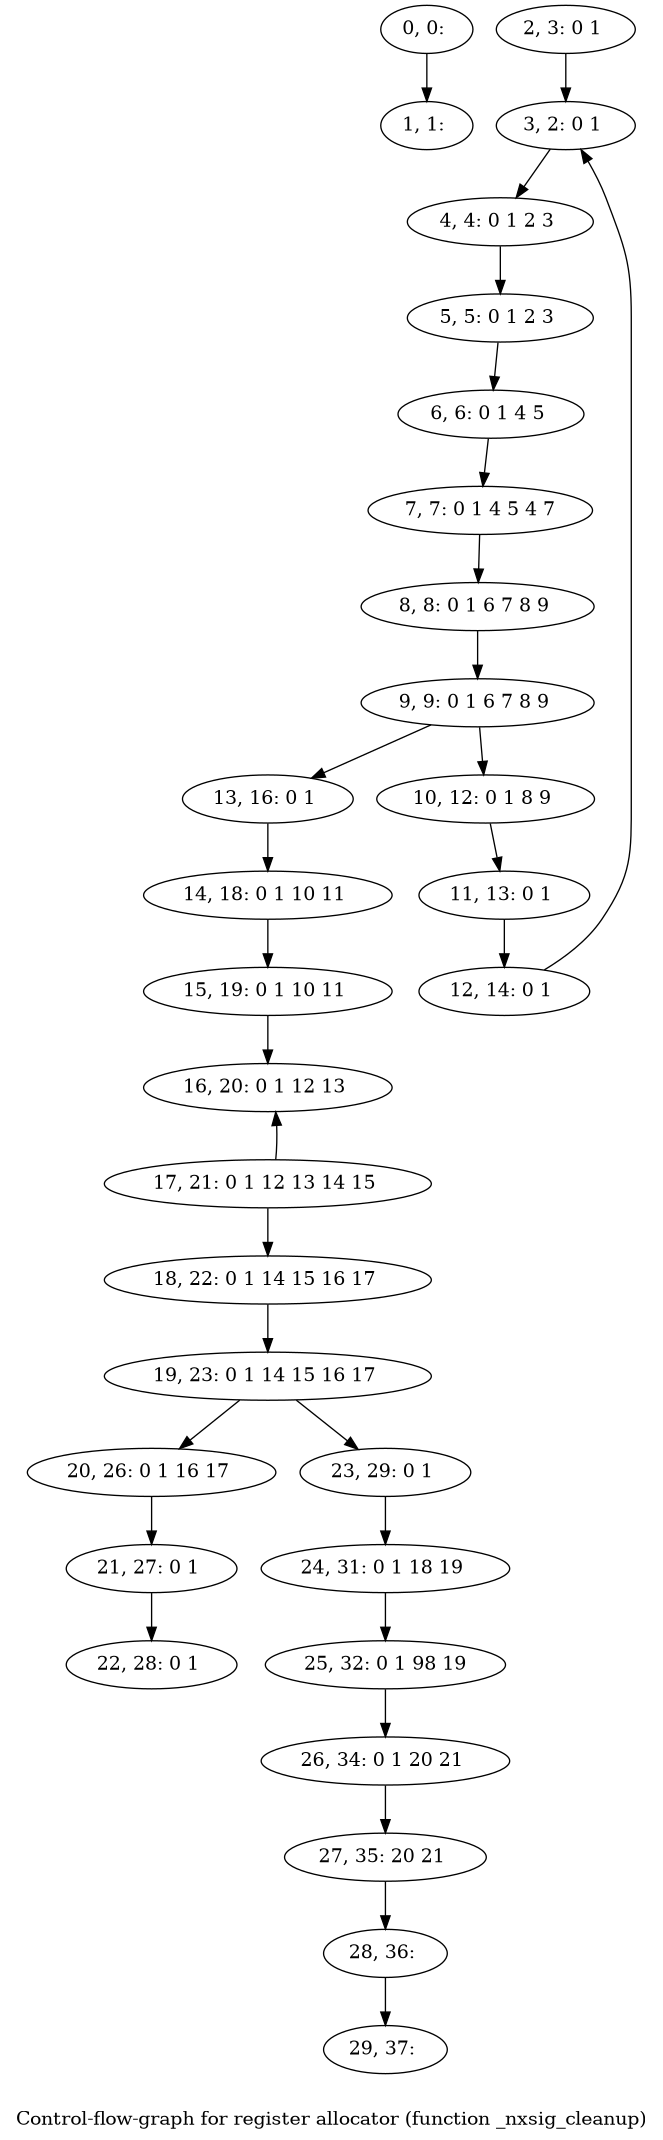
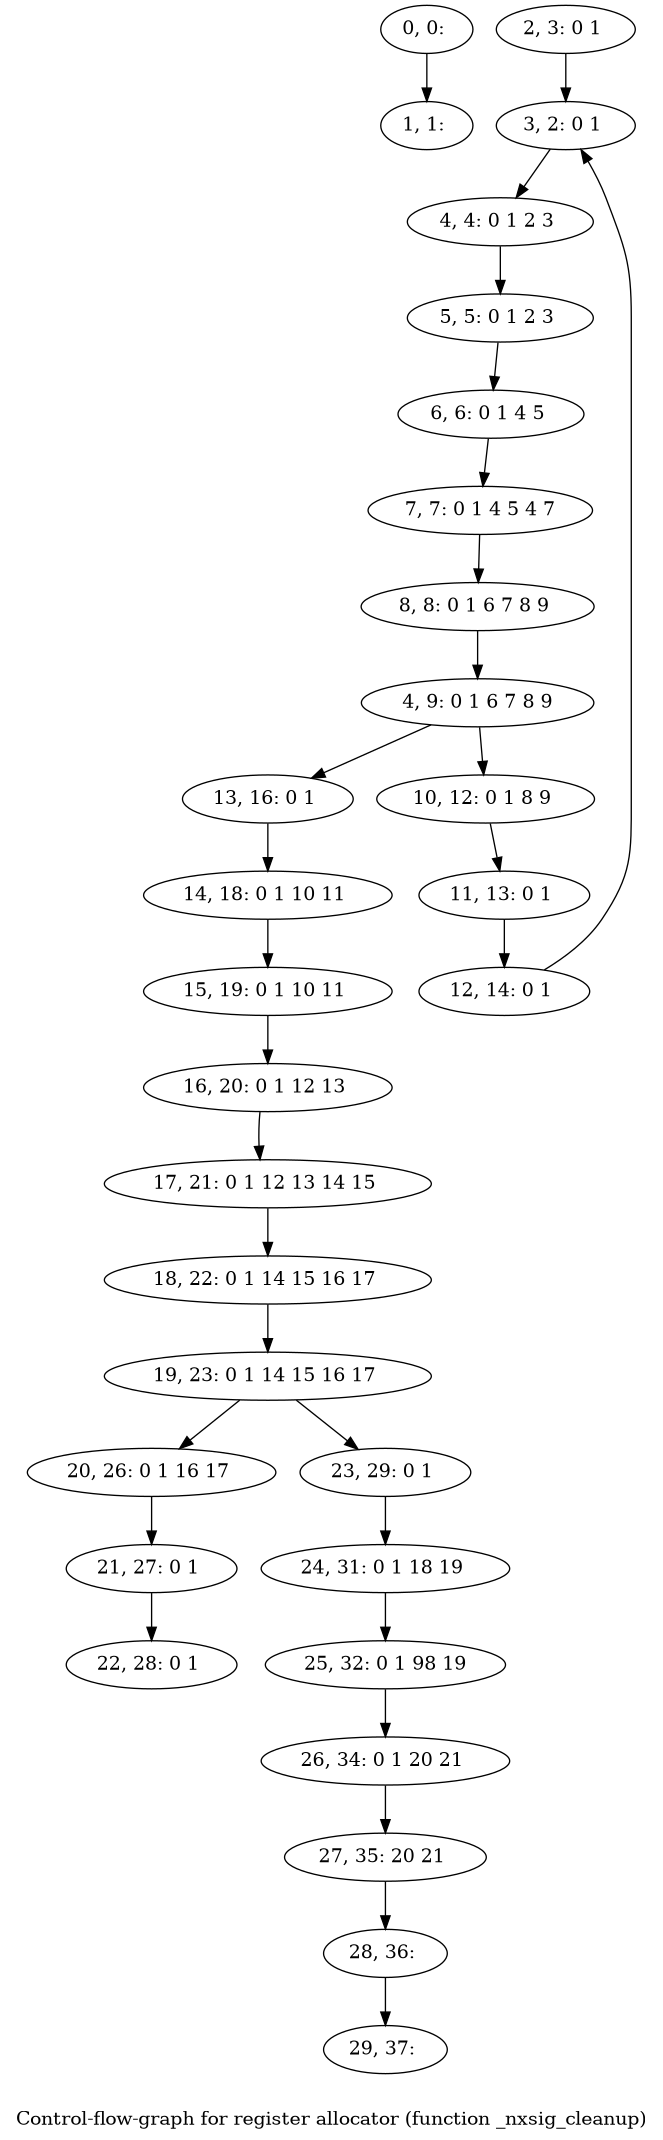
node "9, 9: 0 1 6 7 8 9": label "9, 9: 0 1 6 7 8 9" -> "4, 9: 0 1 6 7 8 9"
edge "17, 21: 0 1 12 13 14 15" -> "16, 20: 0 1 12 13": reversed
